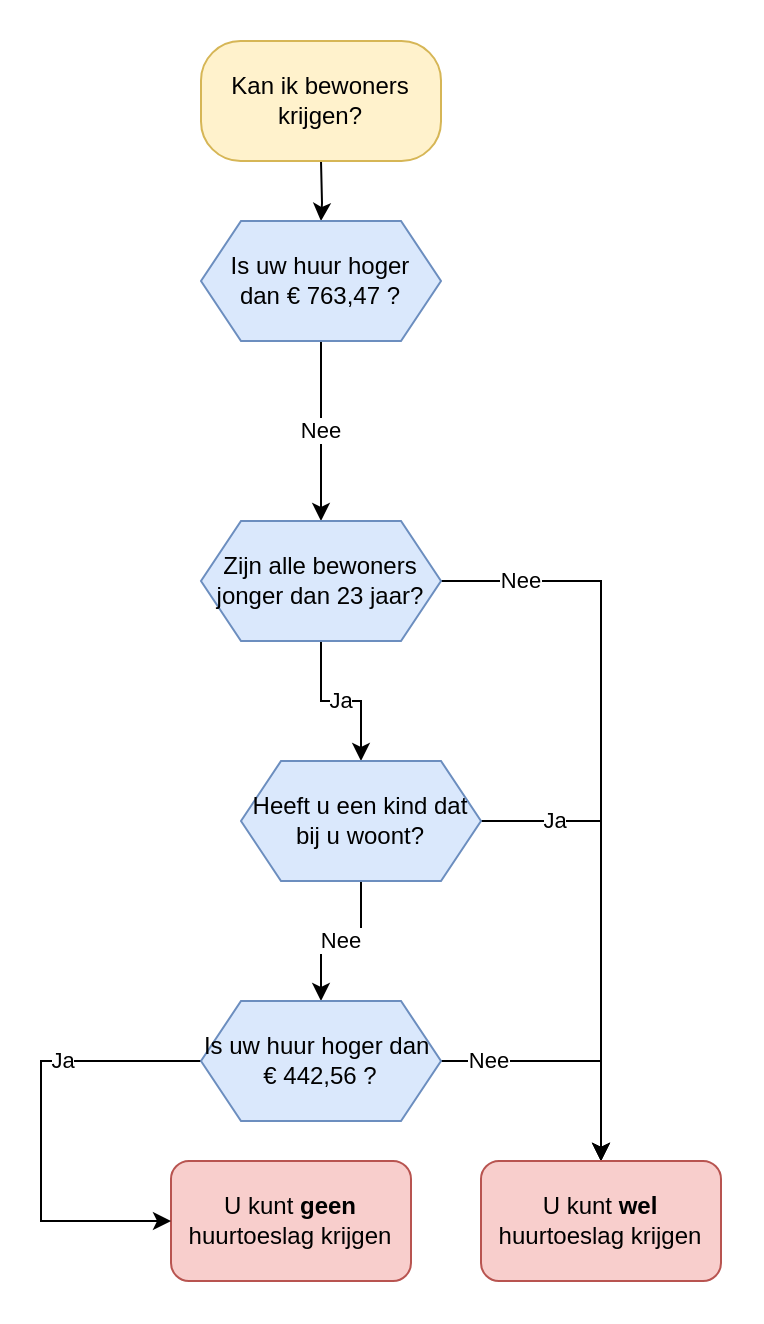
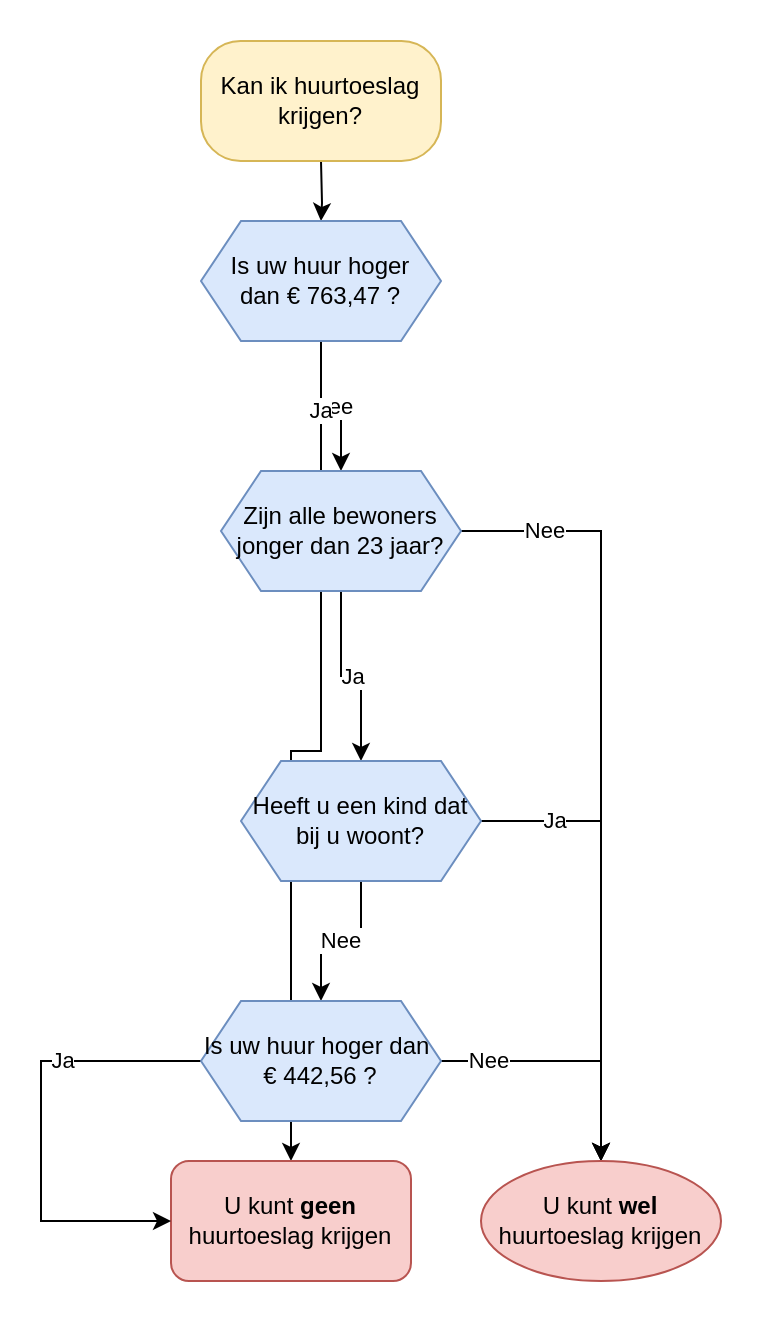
node "Kan ik bewoners krijgen?": label "Kan ik bewoners krijgen?" -> "Kan ik huurtoeslag krijgen?"
node "Zijn alle bewoners jonger dan 23 jaar?": moved (321, 581) -> (341, 531)
edge "Is uw huur hoger dan € 763,47 ?" -> "U kunt geen huurtoeslag krijgen": added, label "Ja"
node "U kunt wel huurtoeslag krijgen": shape rounded rectangle -> ellipse
